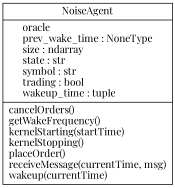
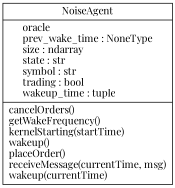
node "NoiseAgent": text "kernelStopping()" -> "wakeup()"
